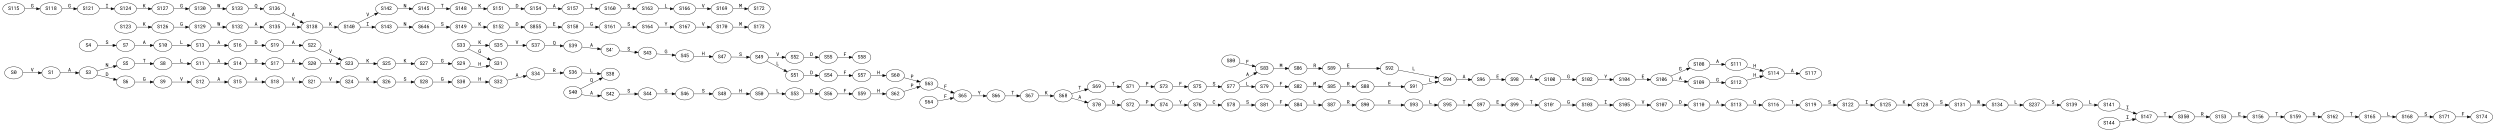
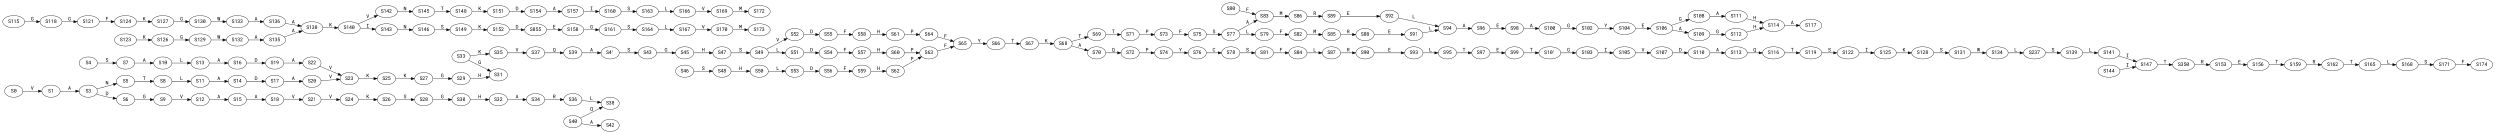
edge "S121" -> "S124": label "I" -> "F"
edge "S133" -> "S136": label "Q" -> "A"
edge "S164" -> "S167": label "Y" -> "L"
node "S646": label "S646" -> "S146"
node "S61": added
node "S44": removed
